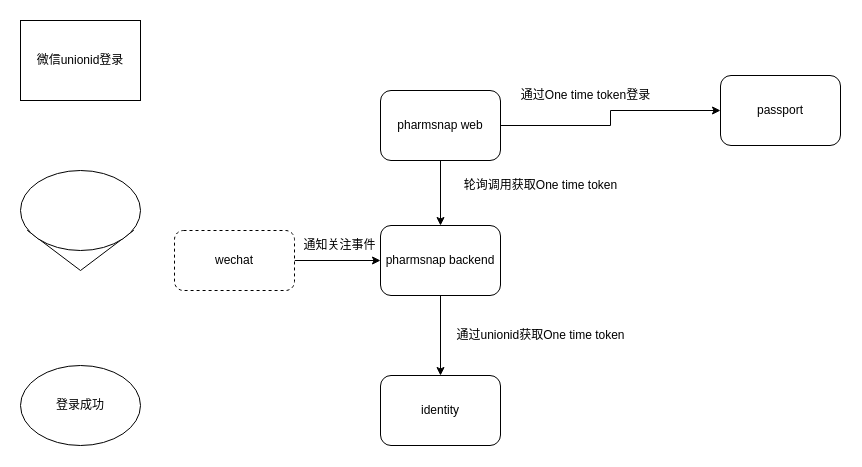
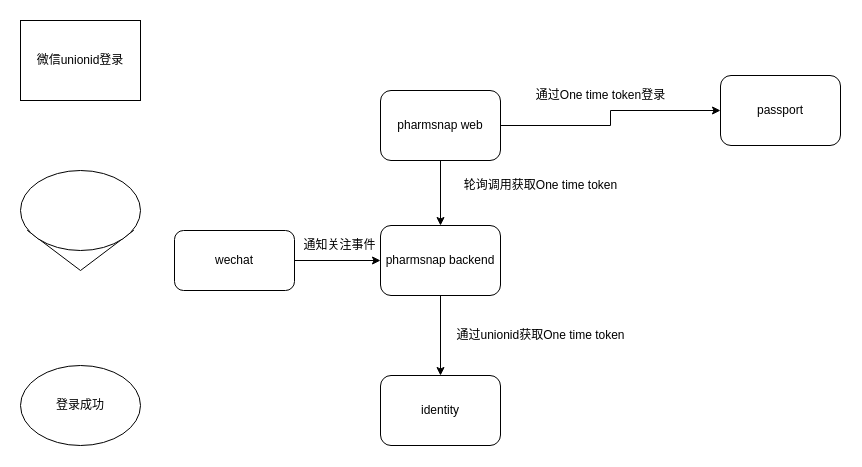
node "通过One time token登录": moved (586, 96) -> (601, 96)
node "wechat": style dashed -> solid
